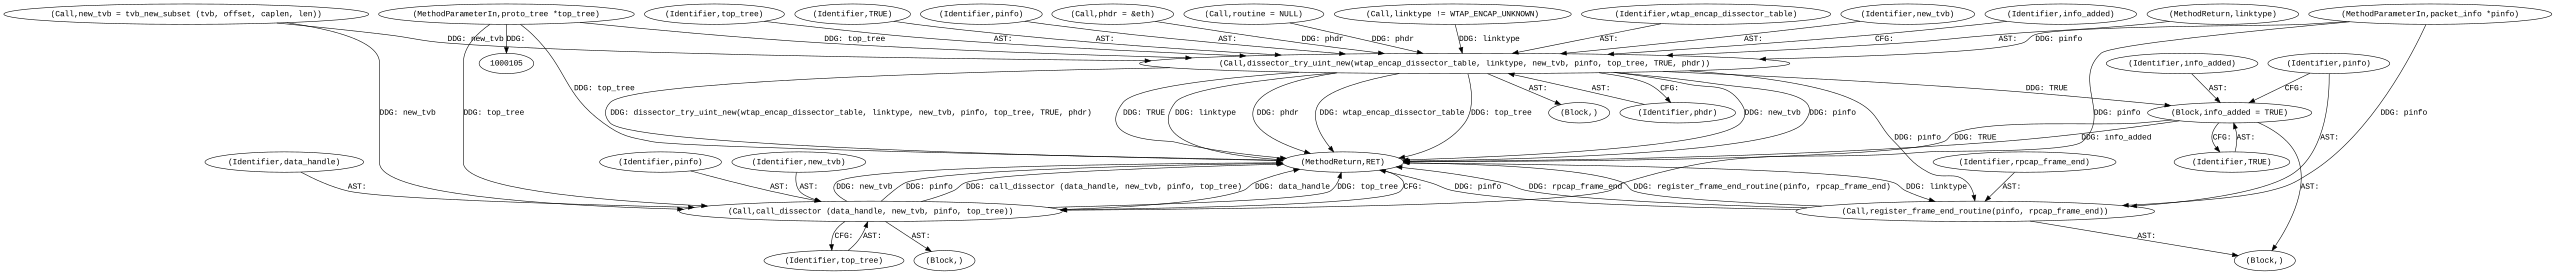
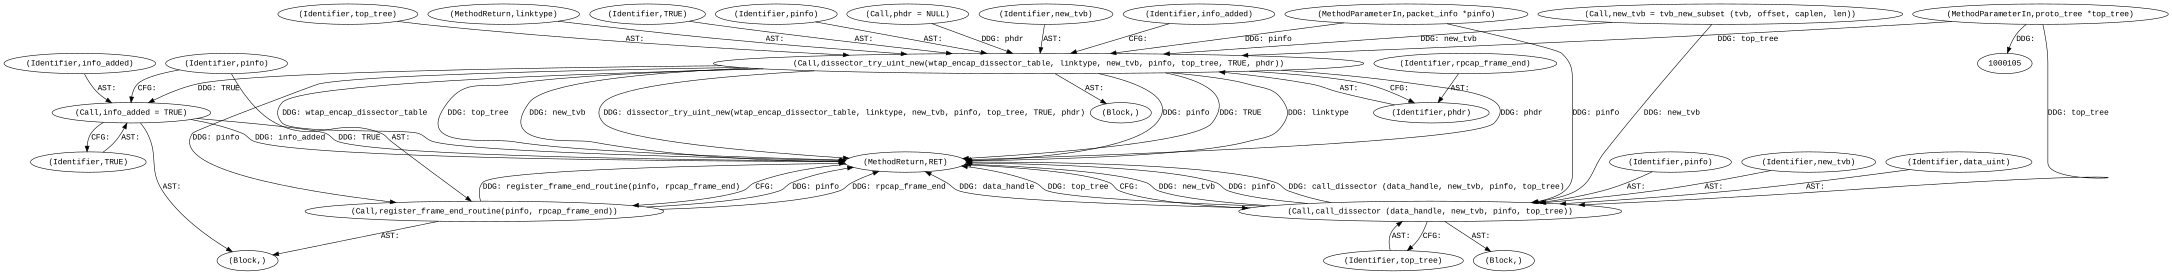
node "(Call,phdr = &eth)": removed
node "(Call,routine = NULL)": label "(Call,routine = NULL)" -> "(Call,phdr = NULL)"
node "(Call,linktype != WTAP_ENCAP_UNKNOWN)": removed
node "(Identifier,wtap_encap_dissector_table)": removed
node "(Block,info_added = TRUE)": label "(Block,info_added = TRUE)" -> "(Call,info_added = TRUE)"
edge "(MethodParameterIn,proto_tree *top_tree)" -> "(MethodReturn,RET)": removed, label "DDG: top_tree"
node "(Identifier,data_handle)": label "(Identifier,data_handle)" -> "(Identifier,data_uint)"
edge "(MethodParameterIn,packet_info *pinfo)" -> "(Call,register_frame_end_routine(pinfo, rpcap_frame_end))": removed, label "DDG: pinfo"
edge "(Identifier,rpcap_frame_end)" -> "(Call,register_frame_end_routine(pinfo, rpcap_frame_end))": now "(Identifier,rpcap_frame_end)" -> "(Identifier,phdr)"
edge "(MethodReturn,RET)" -> "(Call,register_frame_end_routine(pinfo, rpcap_frame_end))": label "DDG: linktype" -> "CFG: "
